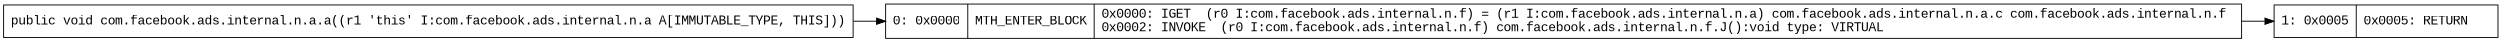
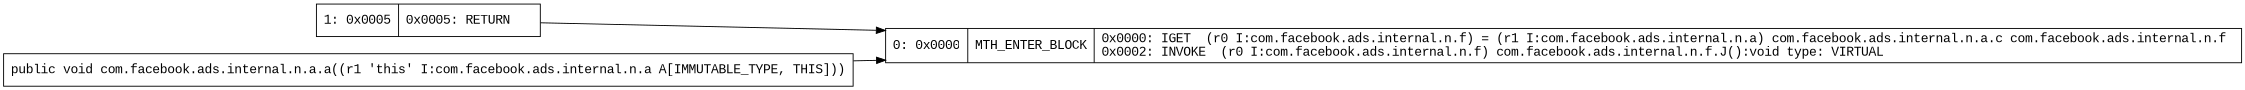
edge "0: 0x0000" -> "1: 0x0005": reversed
